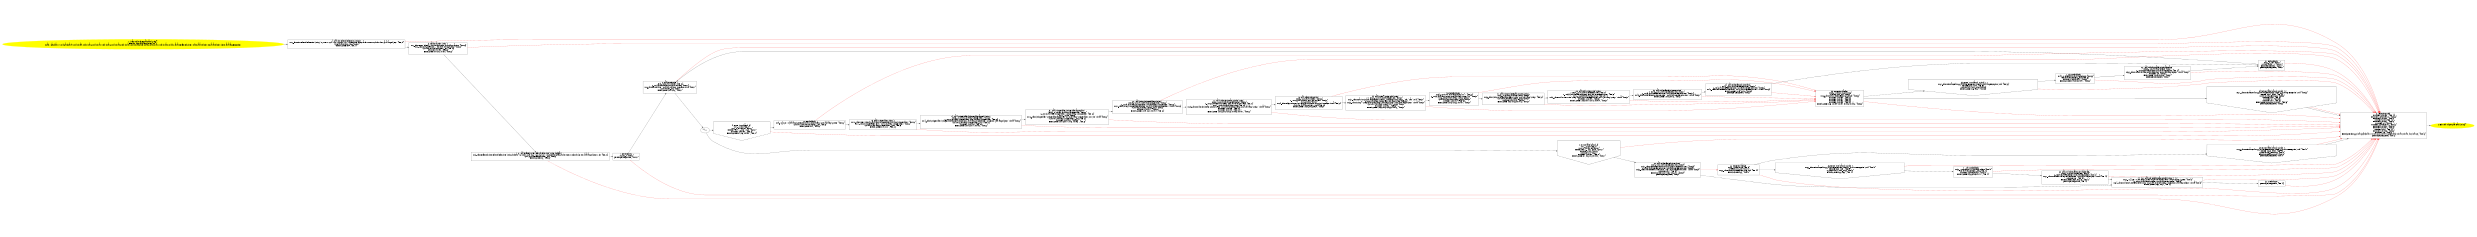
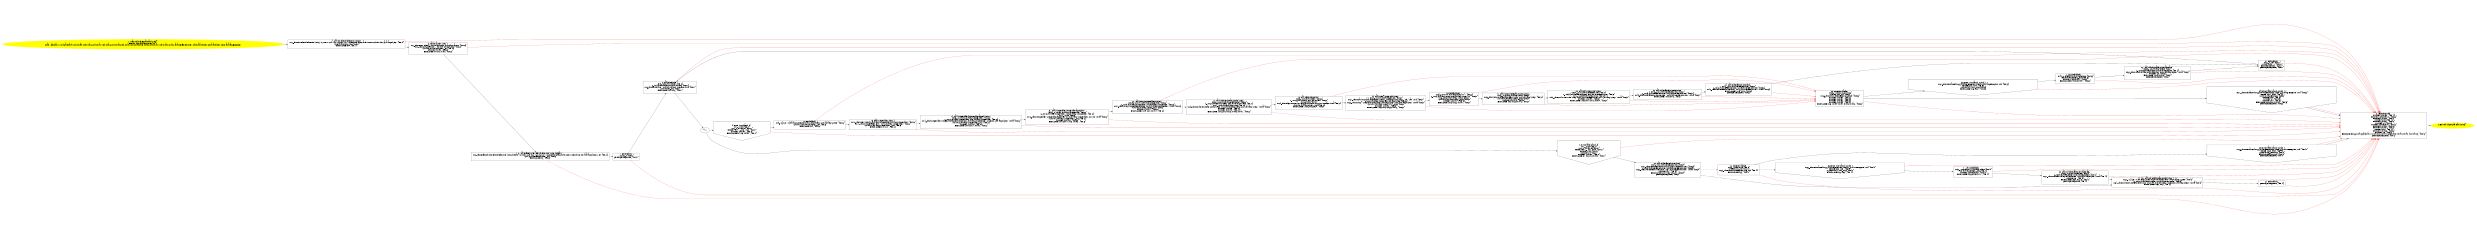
node "32:  method_get APPLY_ABSTRACTION; [line 46]": label "32:  method_get APPLY_ABSTRACTION; [line 46]" -> "32:  method_body APPLY_ABSTRACTION; [line 46]"
